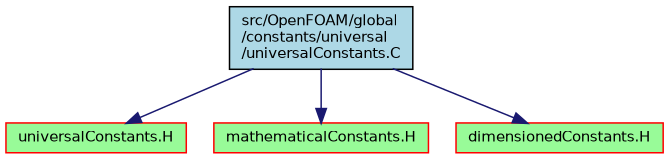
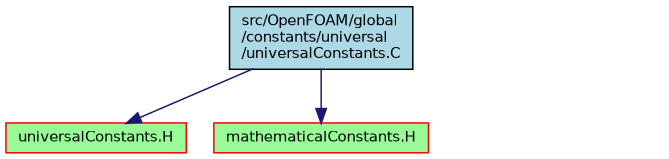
node "dimensionedConstants.H": removed
